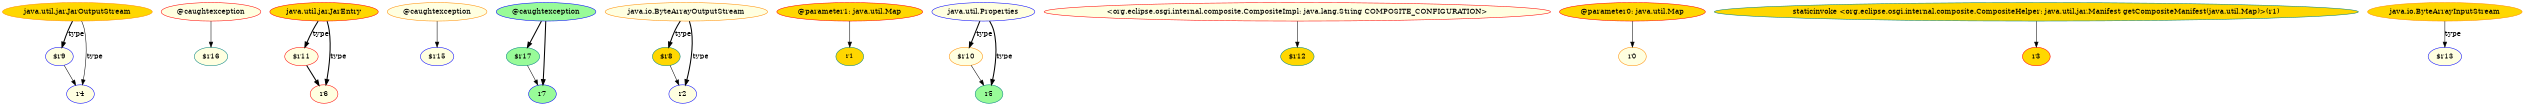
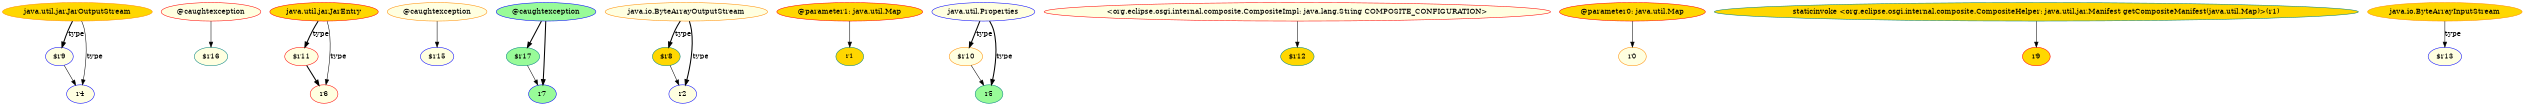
edge "java.util.jar.JarEntry" -> "r6": style bold -> solid
node "r3": label "r3" -> "r9"
